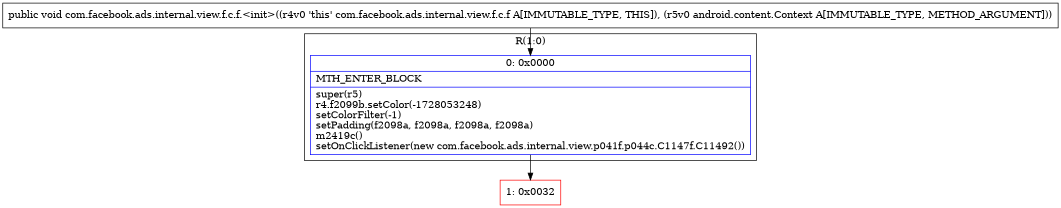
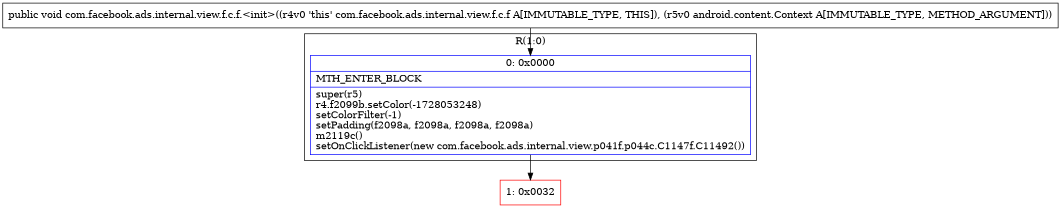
node "0: 0x0000": text "m2419c()" -> "m2119c()"
